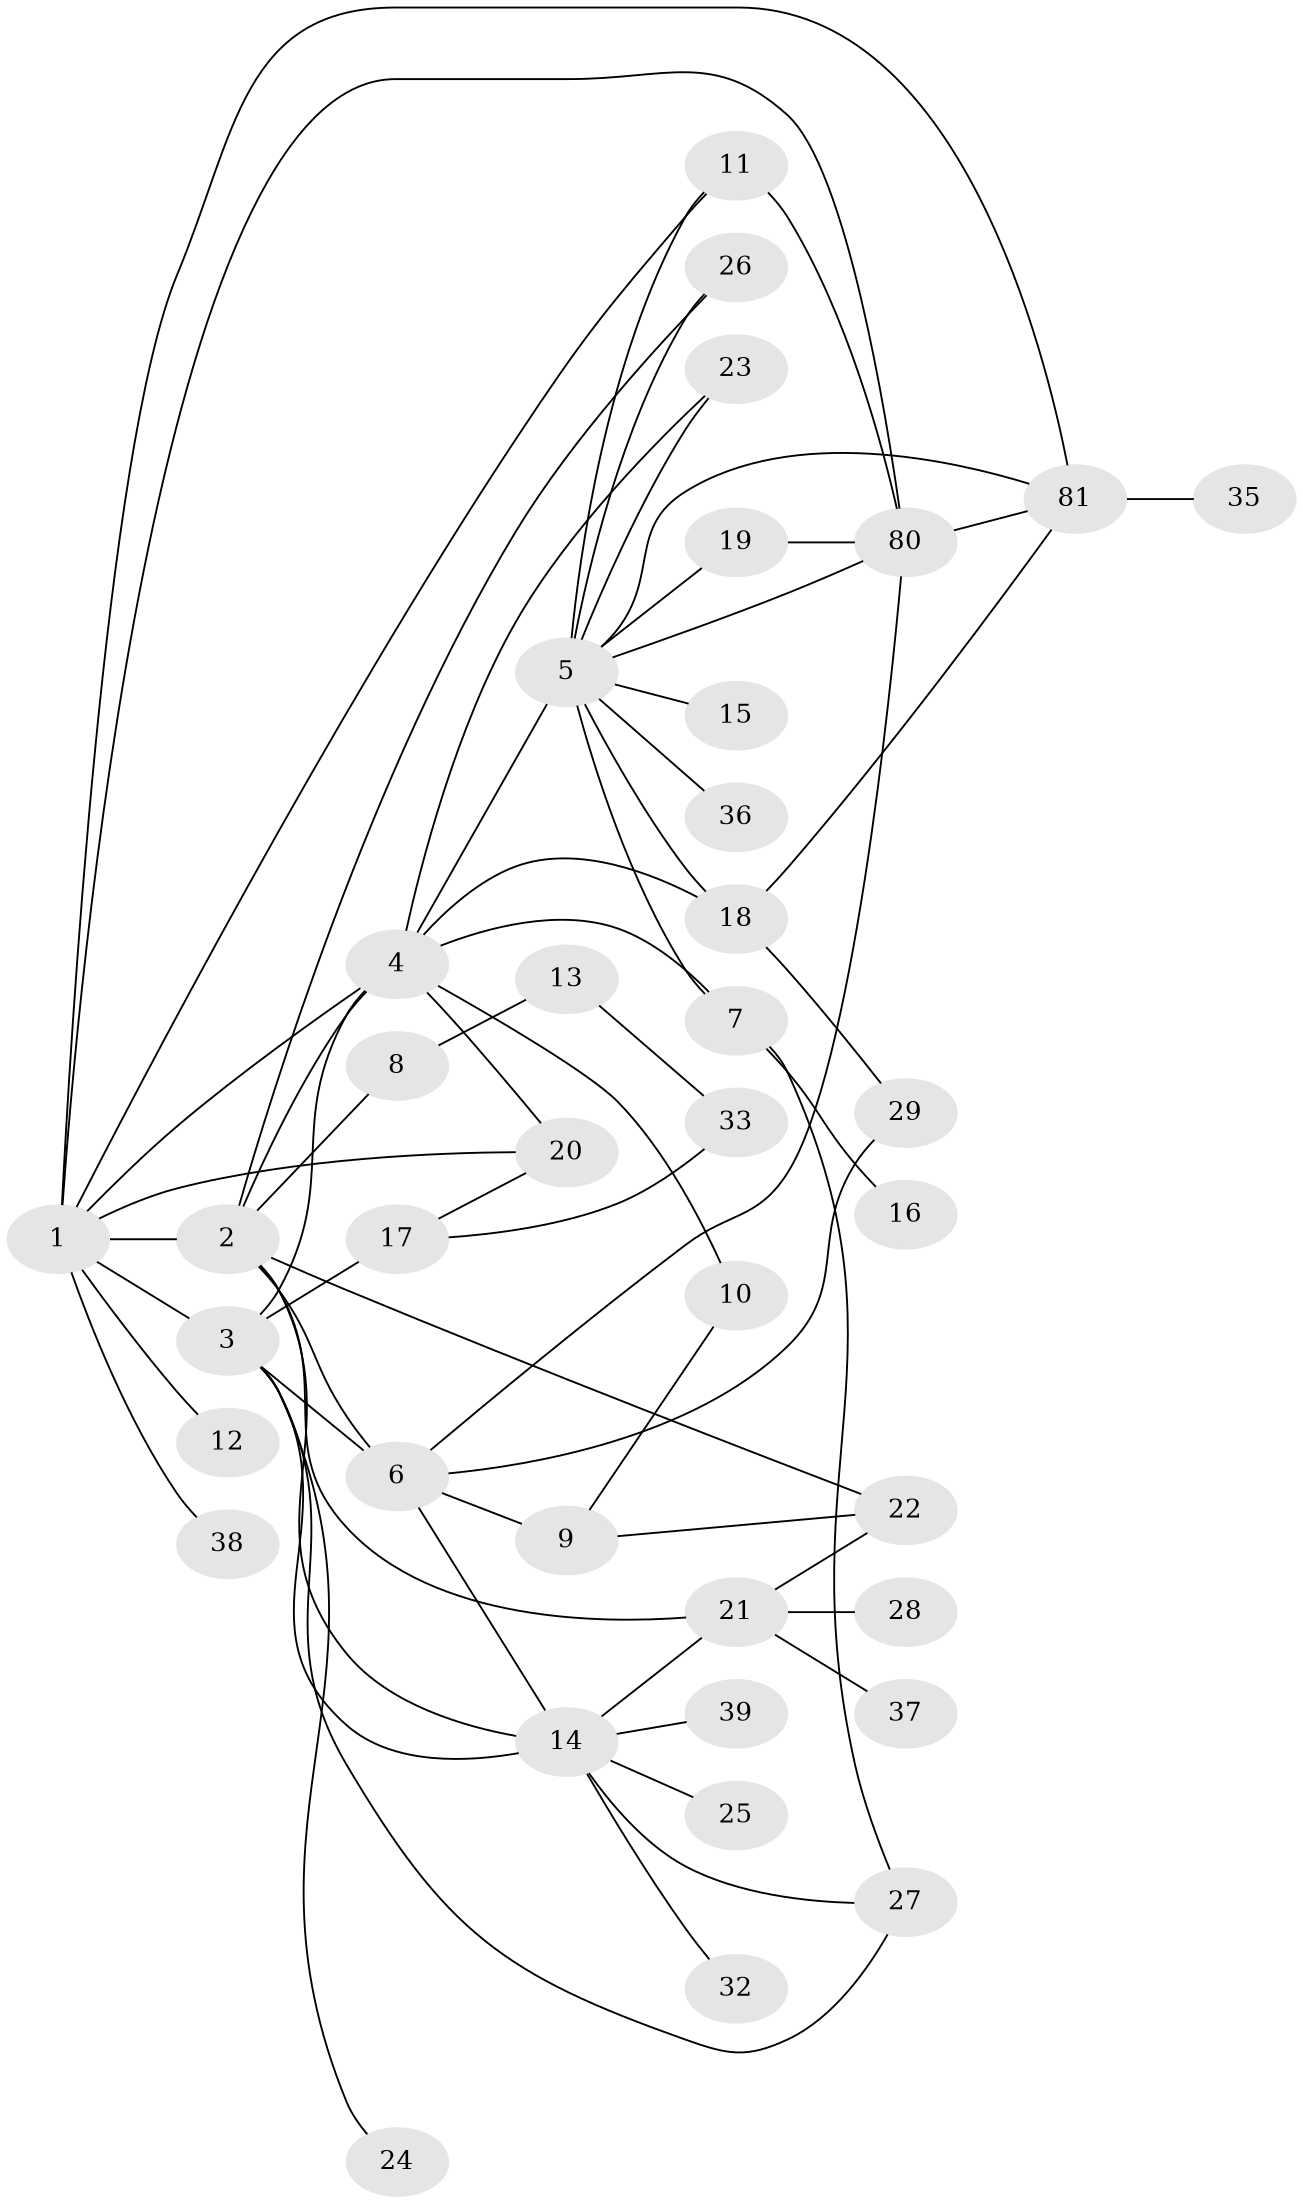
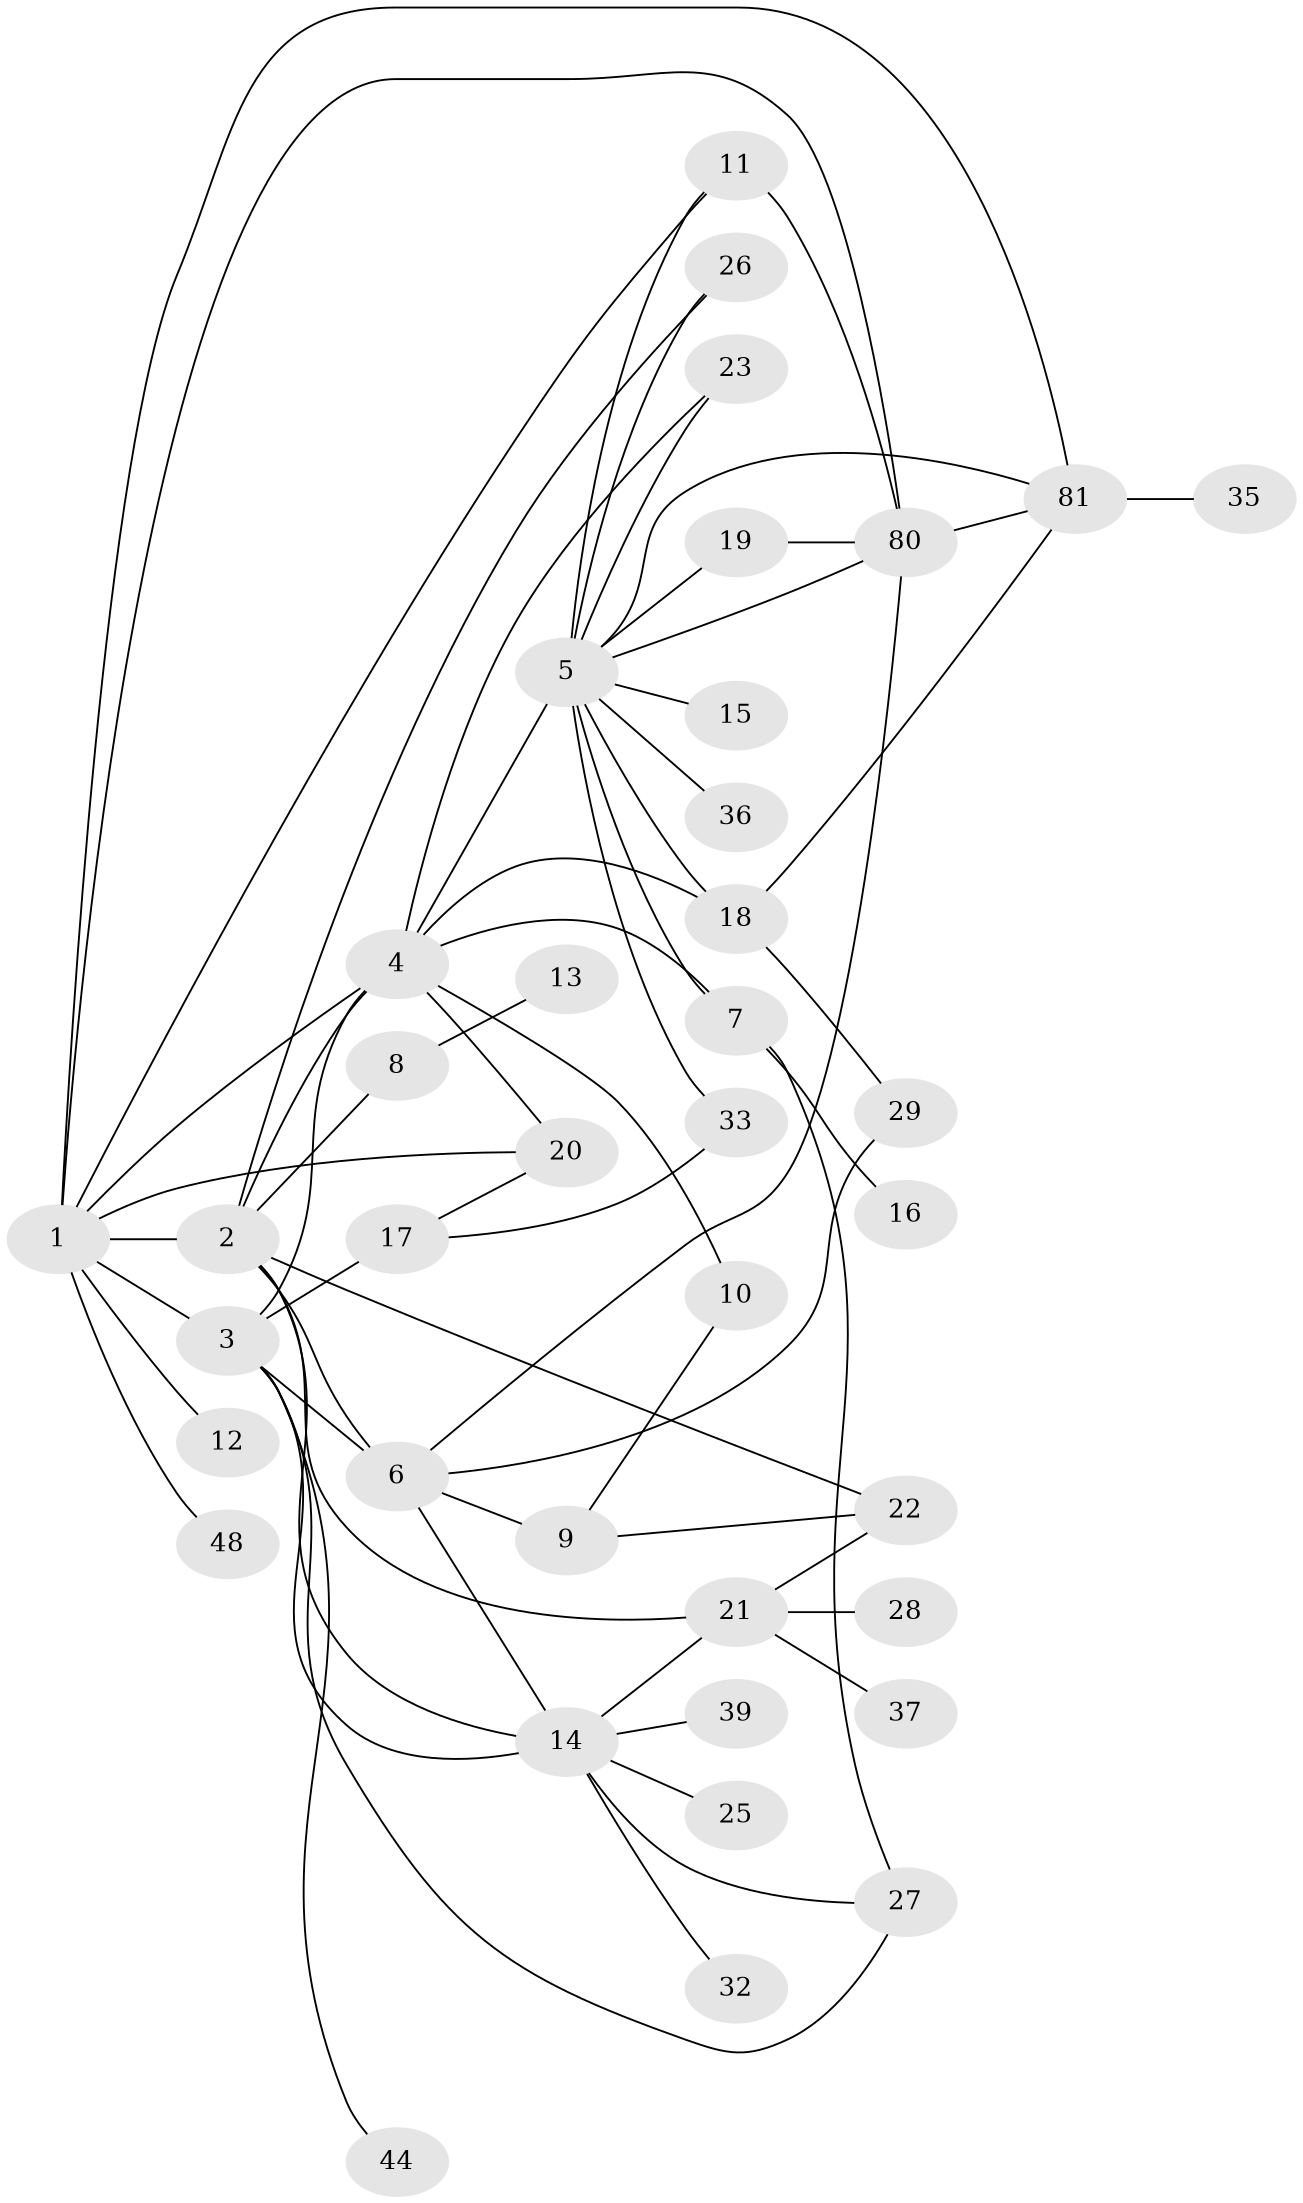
edge "13" -- "33": now "5" -- "33"
node "38": label "38" -> "48"
node "24": label "24" -> "44"
